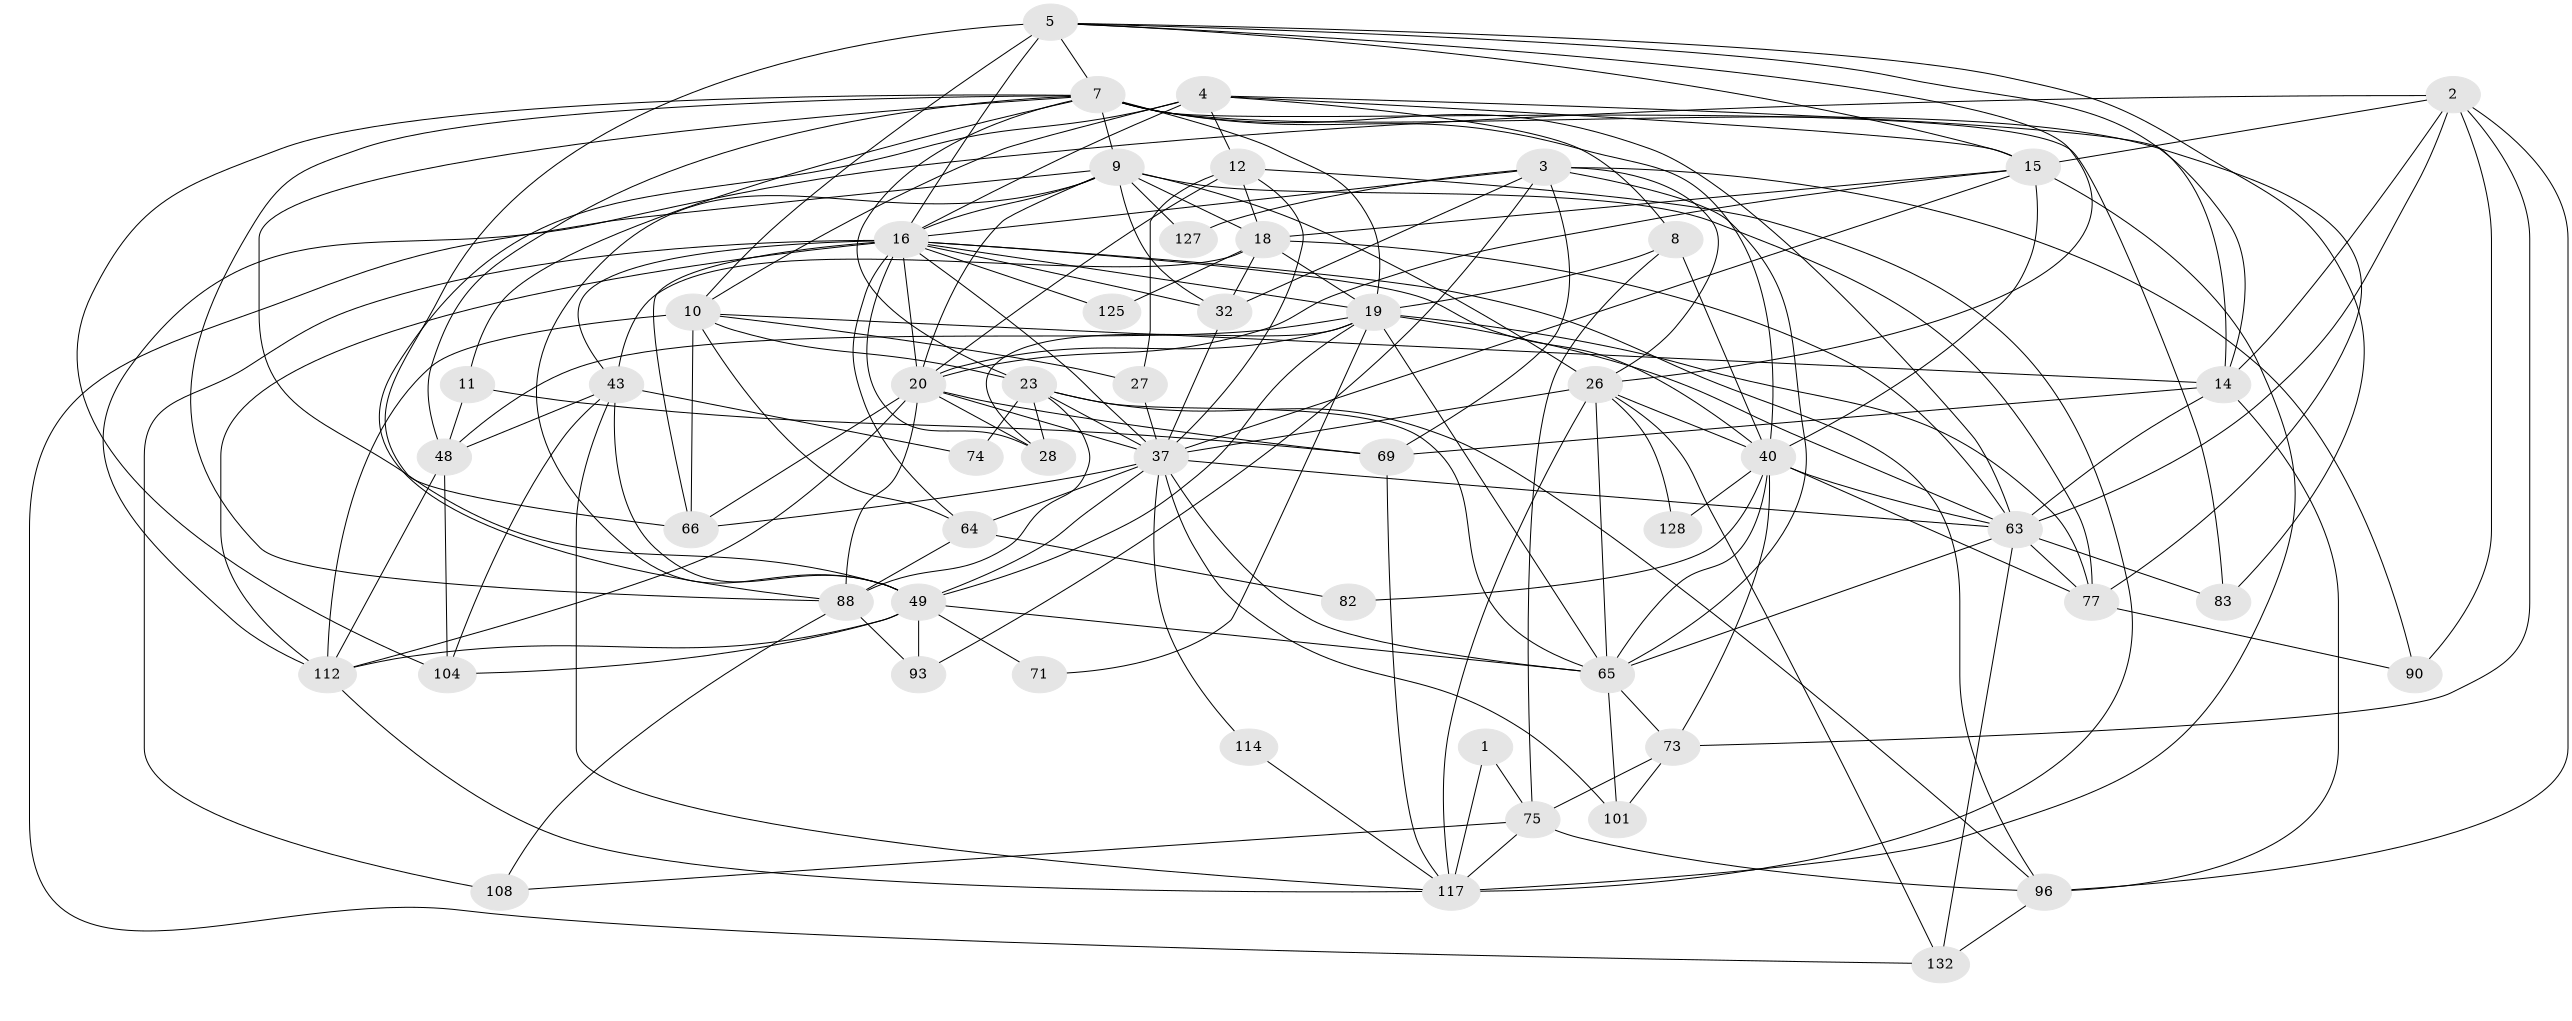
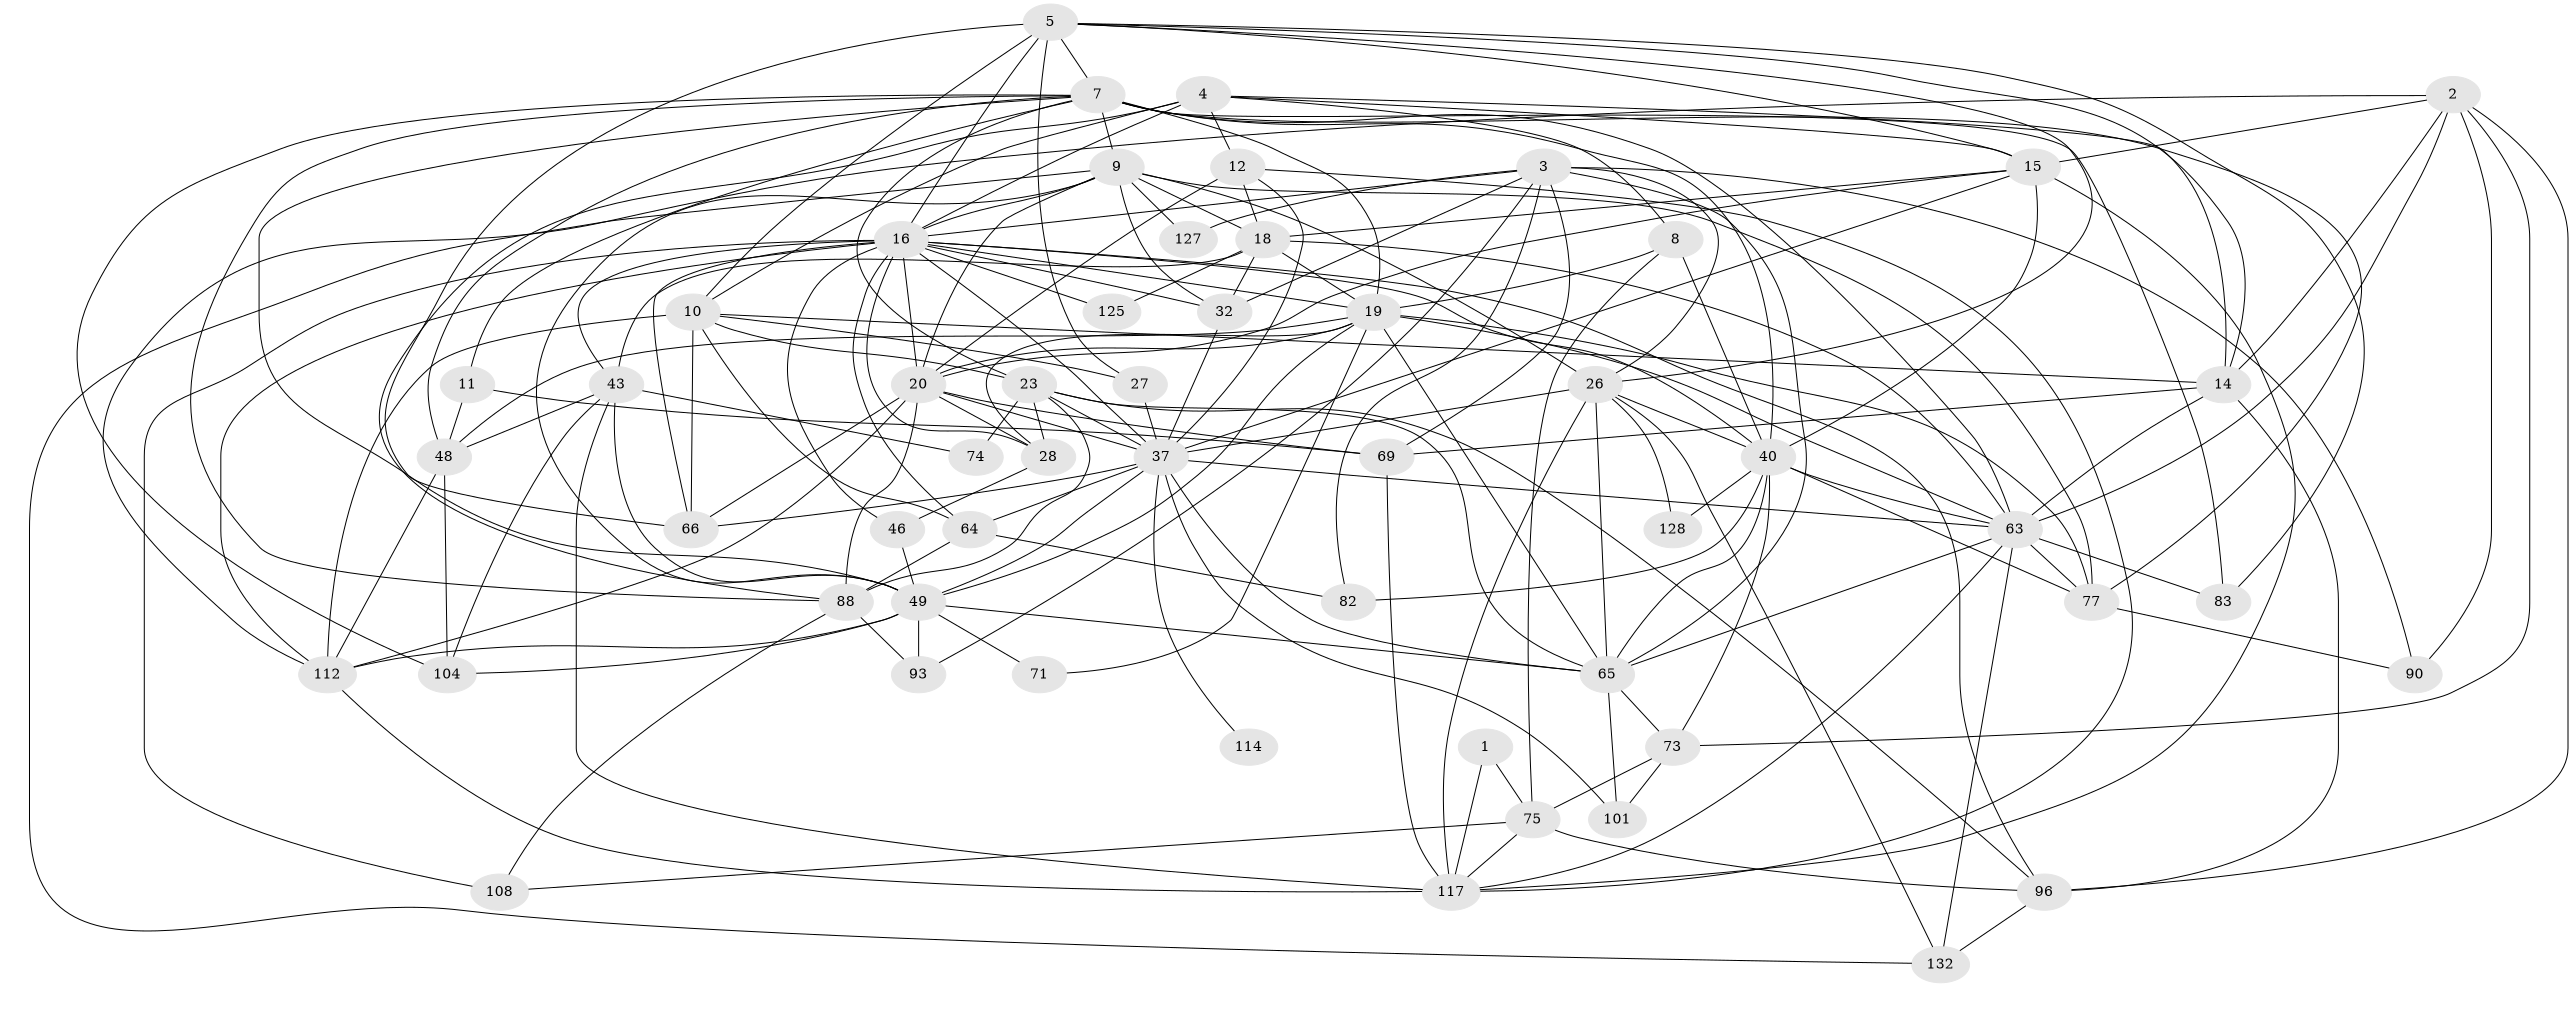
edge "12" -- "27": now "5" -- "27"
edge "3" -- "82": added
node "46": added
edge "114" -- "117": now "63" -- "117"
